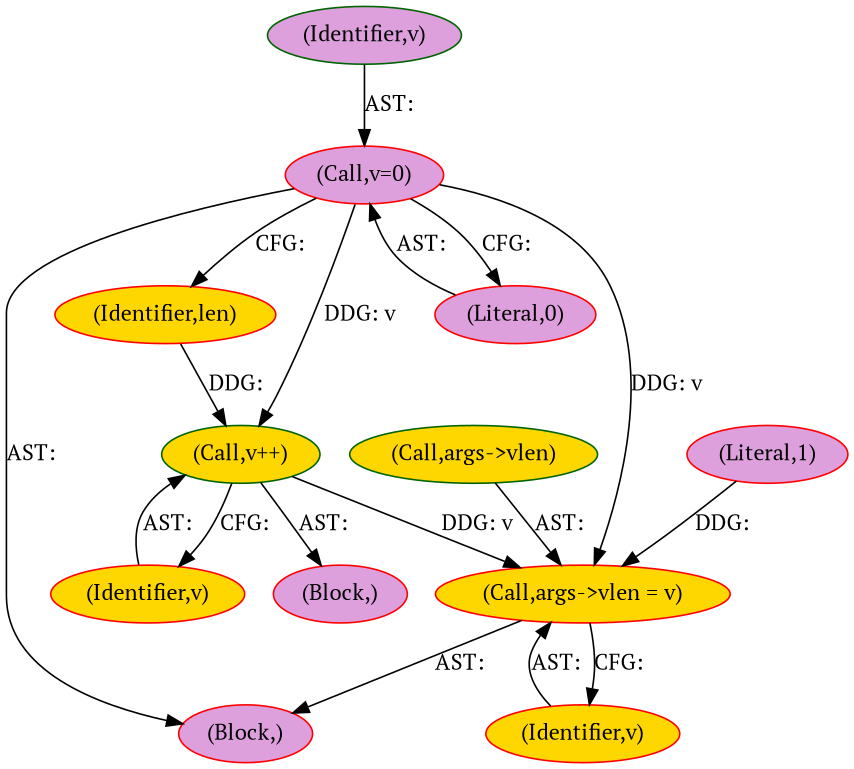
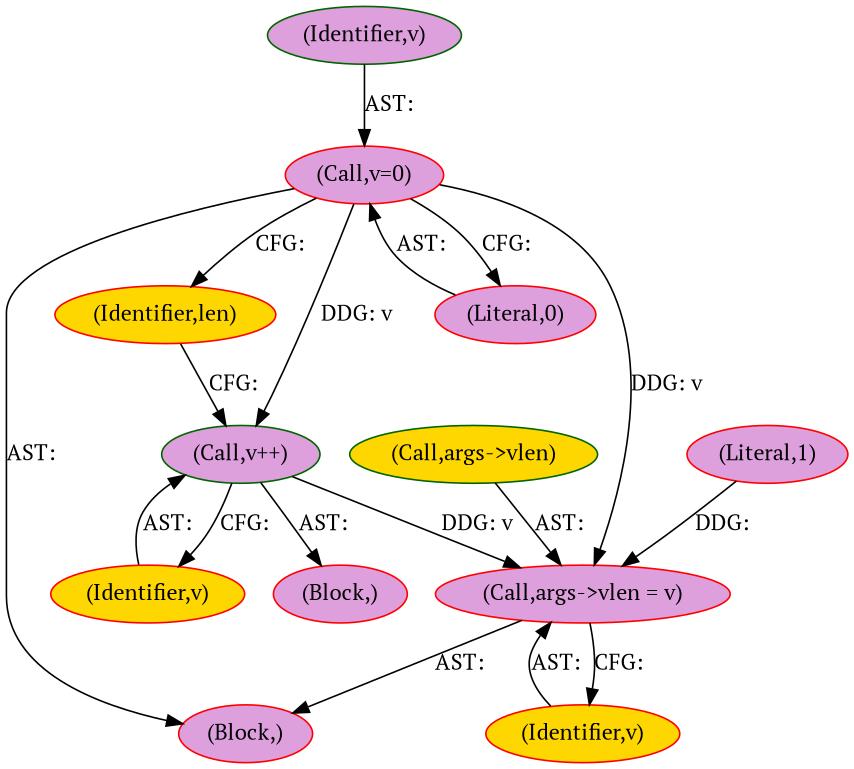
edge "(Identifier,len)" -> "(Call,v++)": label "DDG: " -> "CFG: "
node "(Call,v++)": fillcolor gold -> plum
node "(Call,args->vlen = v)": fillcolor gold -> plum
